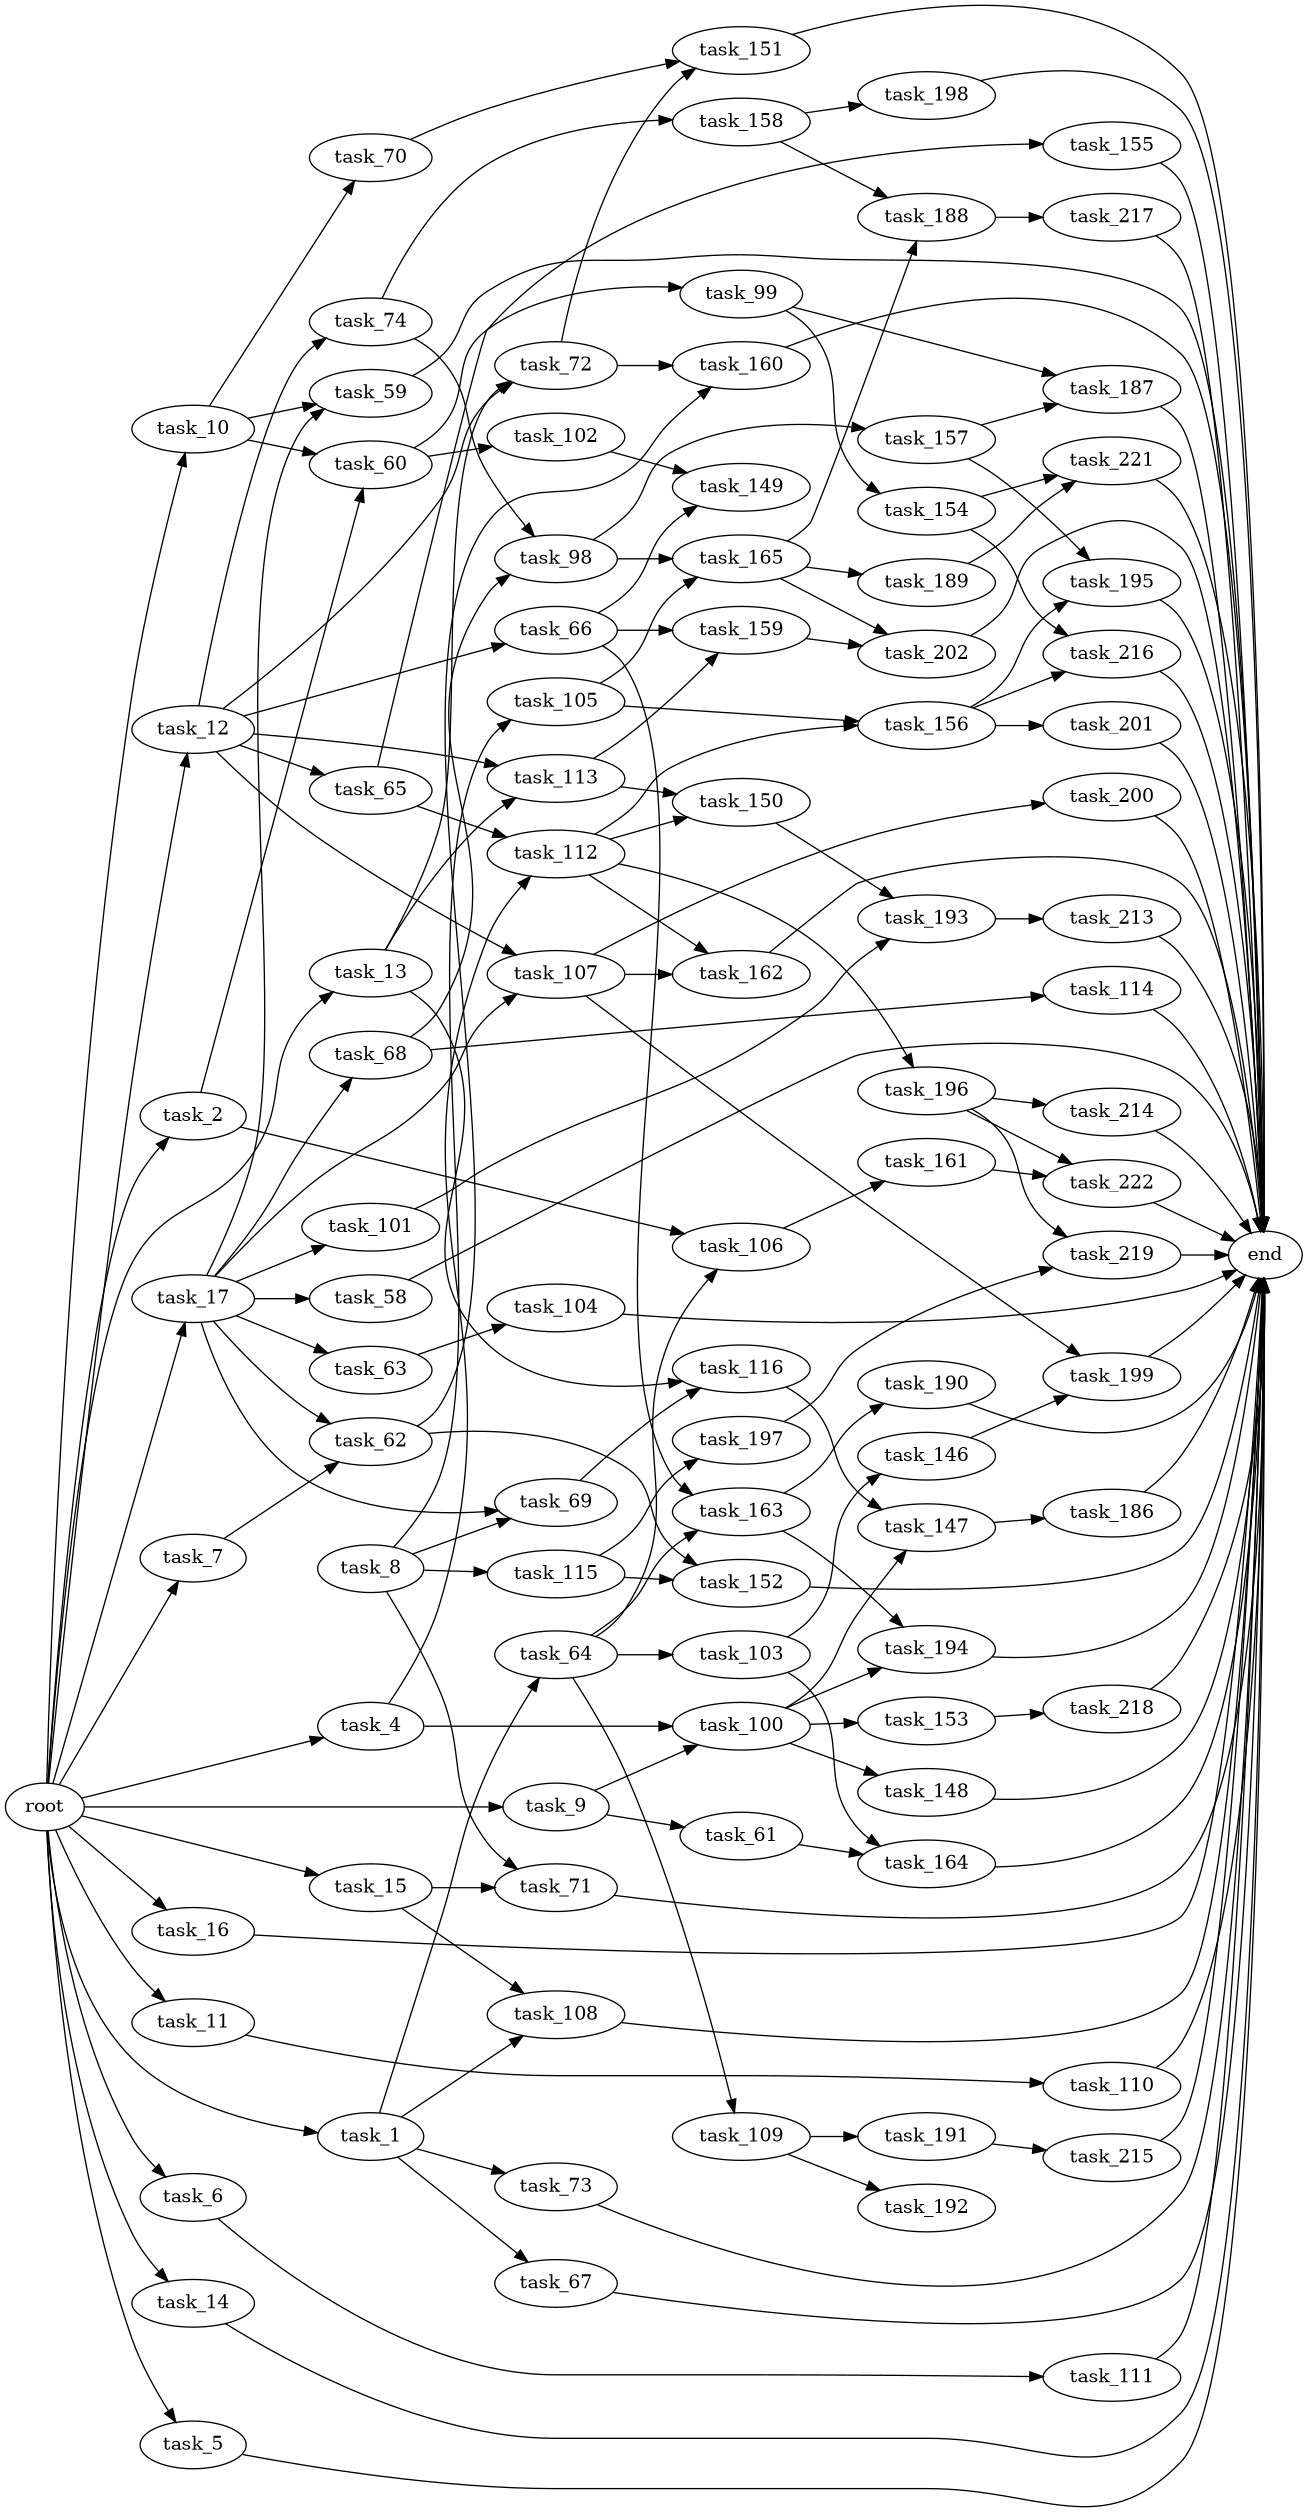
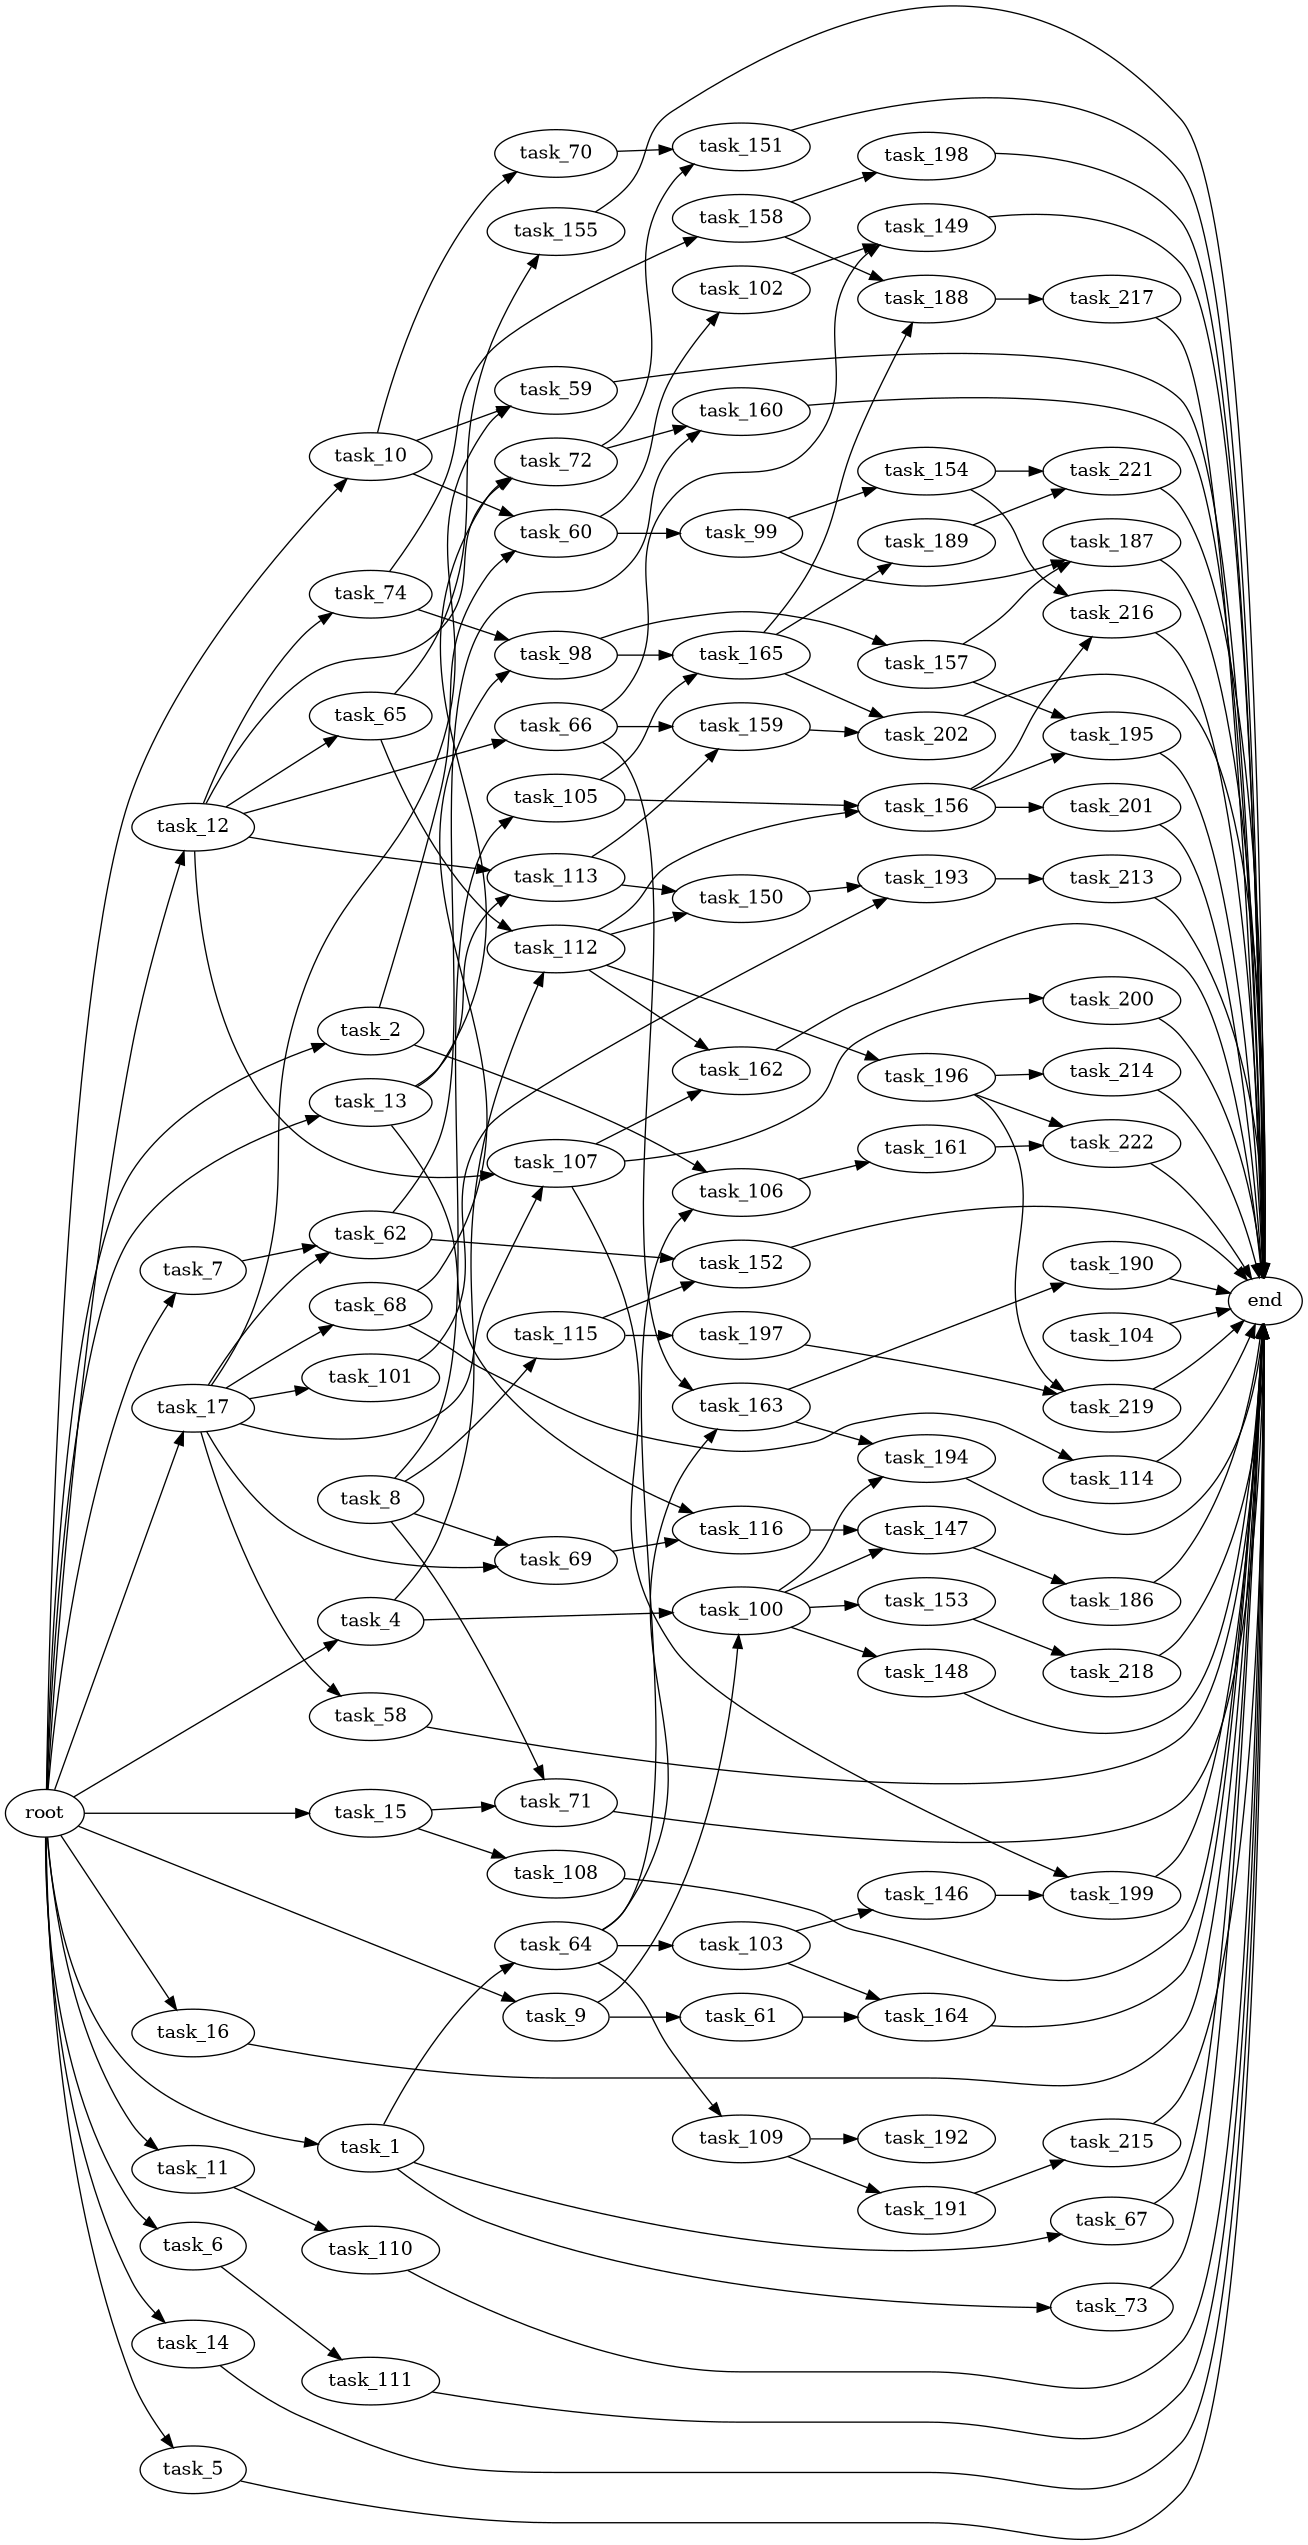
edge "task_149" -> "end": added
node "task_63": removed
edge "task_1" -> "task_108": removed
